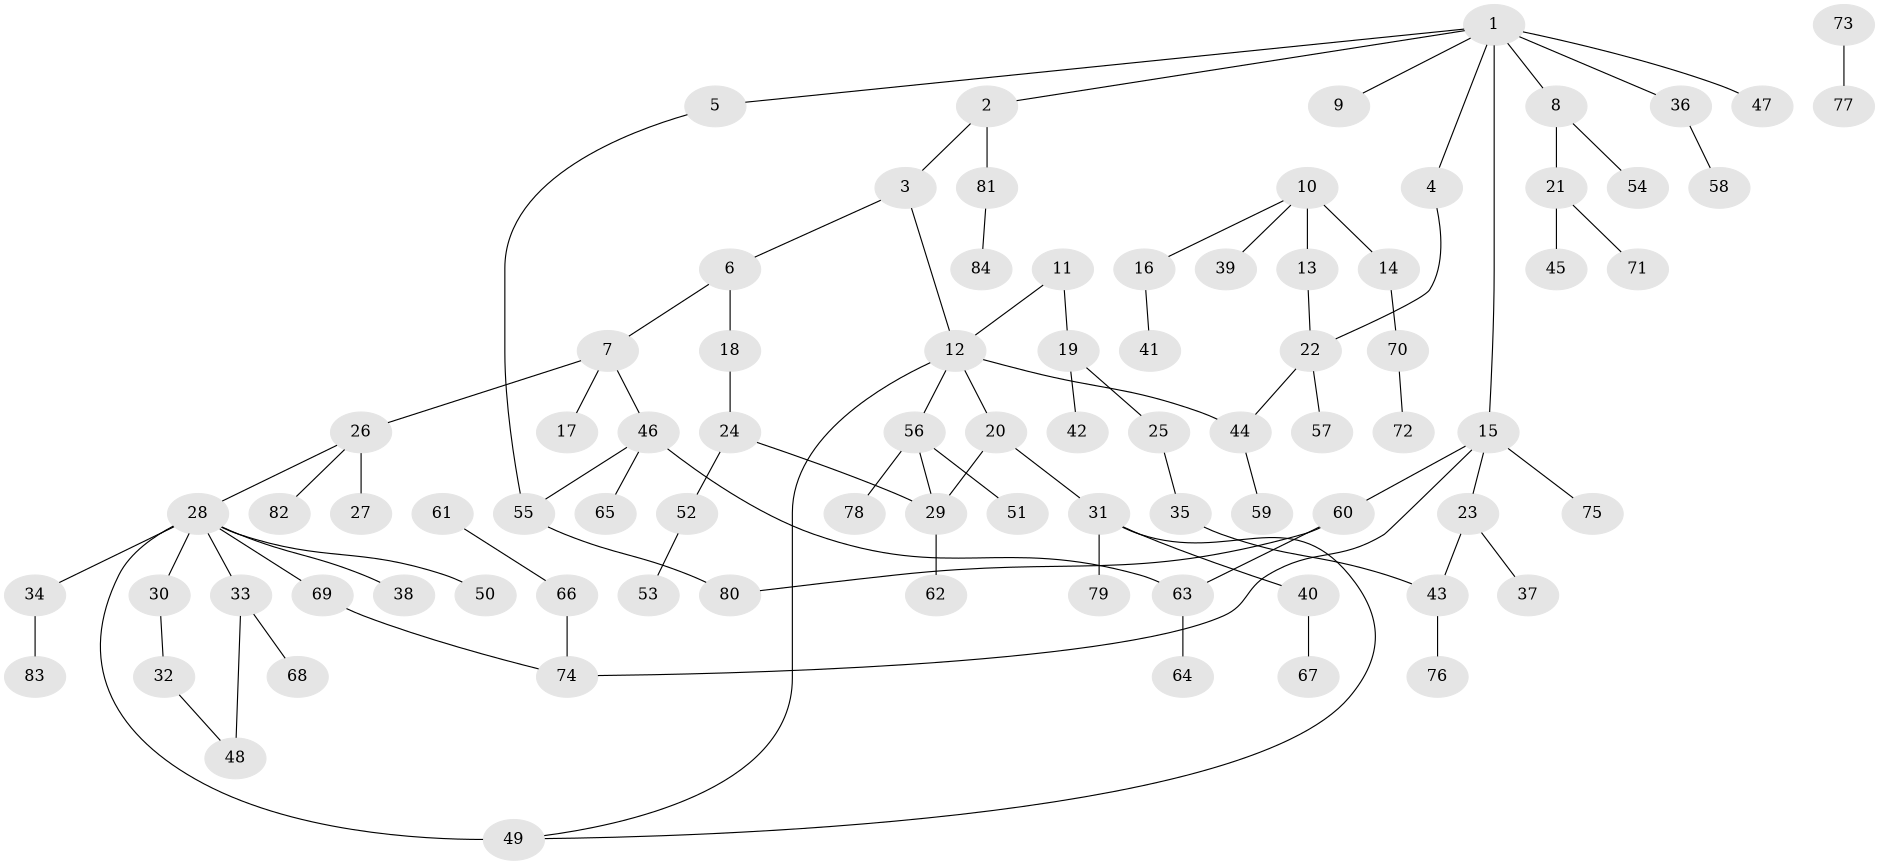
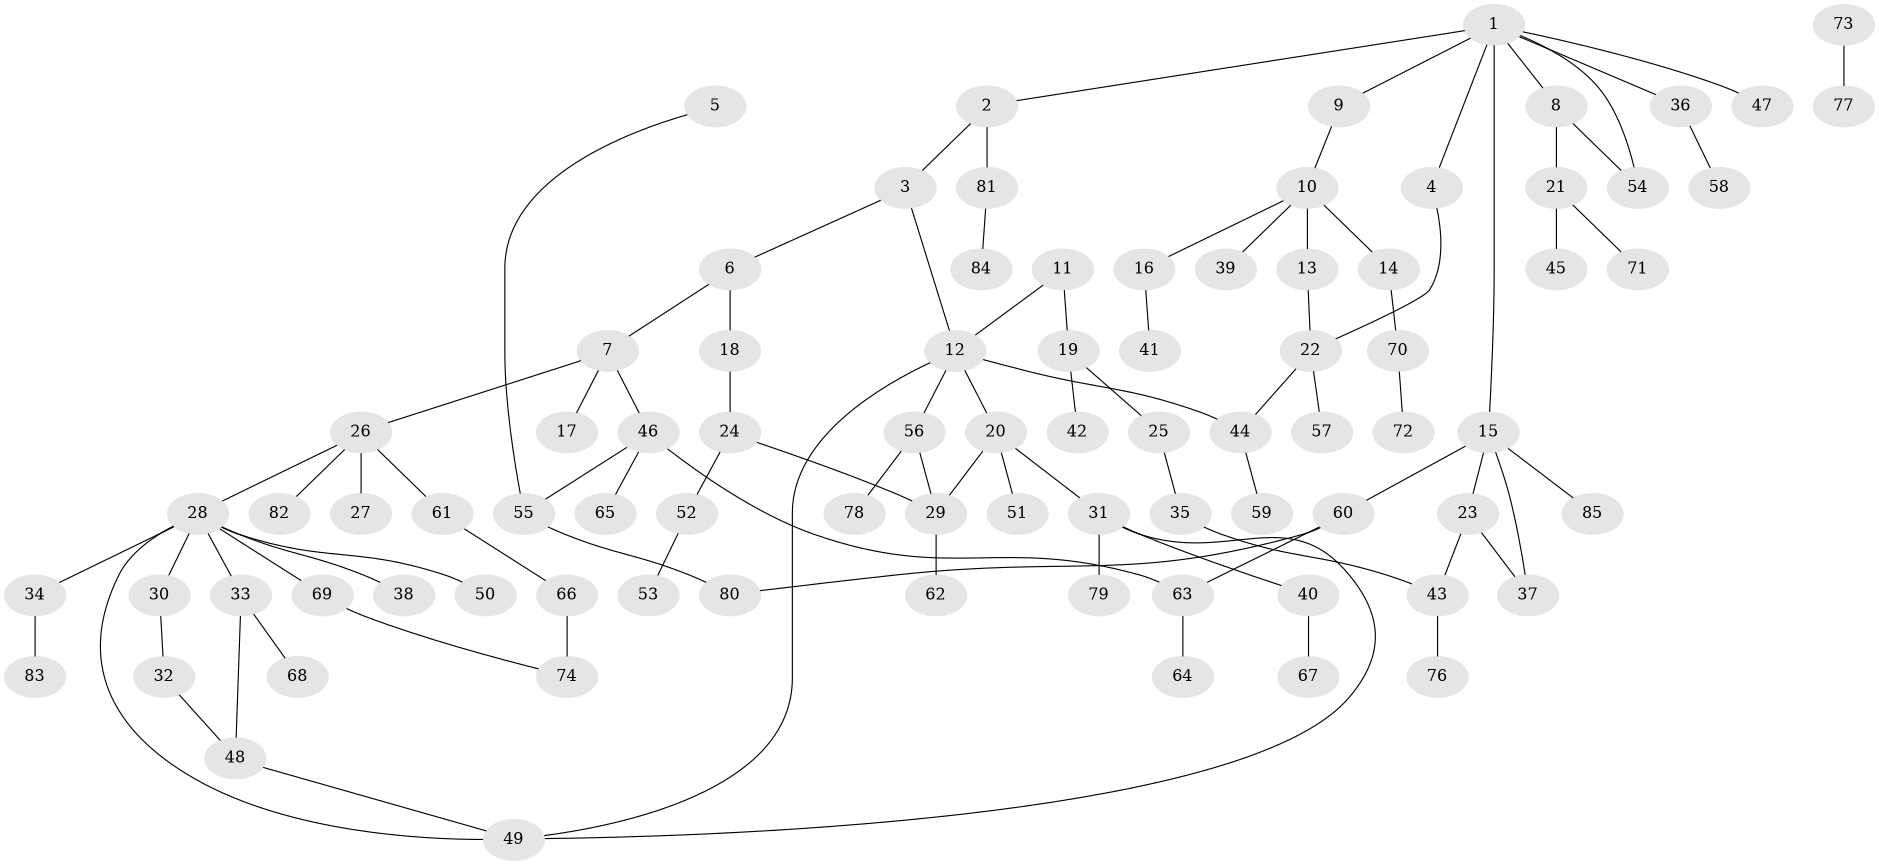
edge "1" -- "5": now "1" -- "54"
edge "9" -- "10": added
edge "56" -- "51": now "20" -- "51"
edge "26" -- "61": added
node "75": label "75" -> "85"
edge "15" -- "74": now "15" -- "37"
edge "48" -- "49": added
